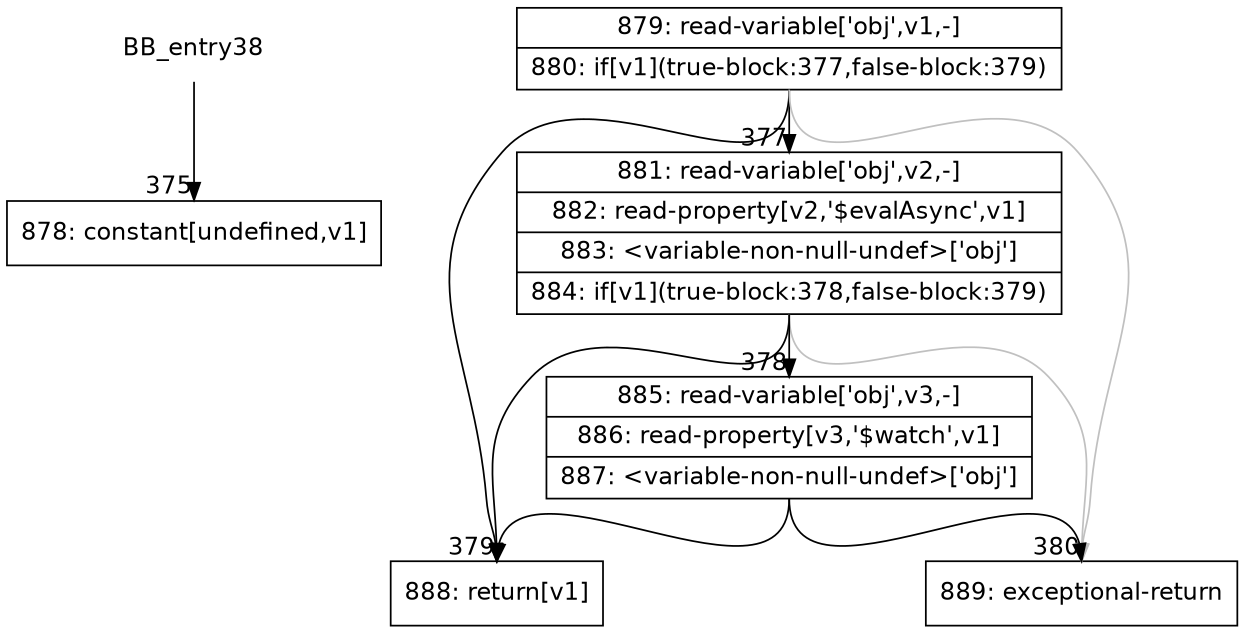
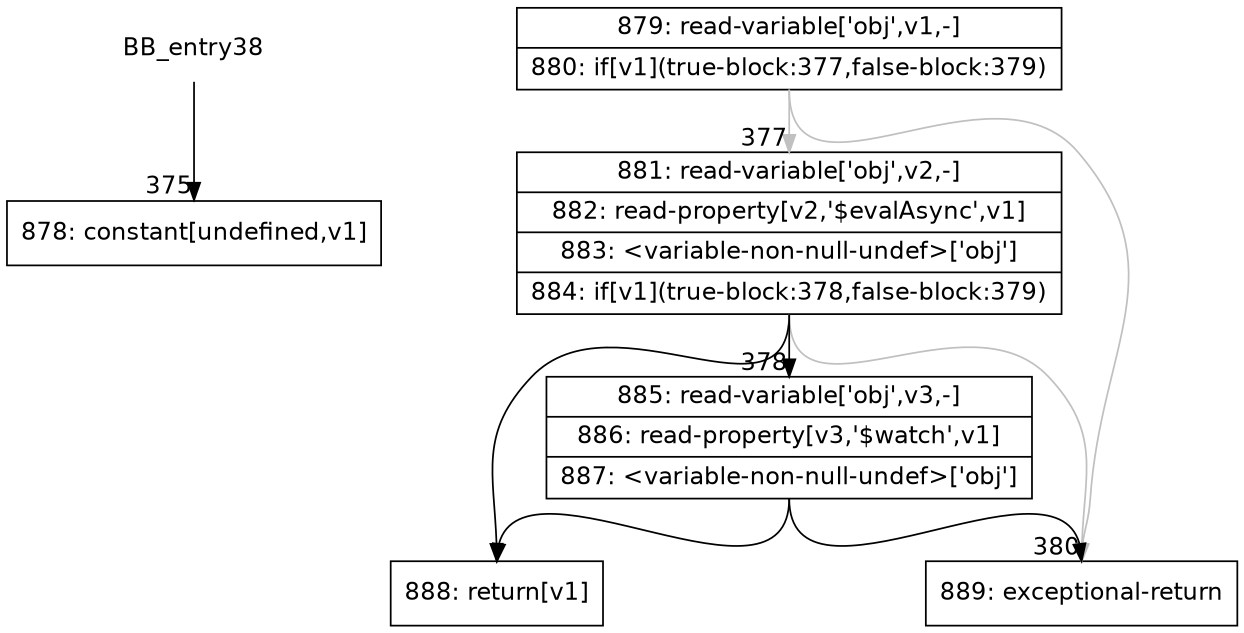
edge "879: read-variable['obj',v1,-]" -> "881: read-variable['obj',v2,-]": color black -> gray
edge "879: read-variable['obj',v1,-]" -> "888: return[v1]": removed
